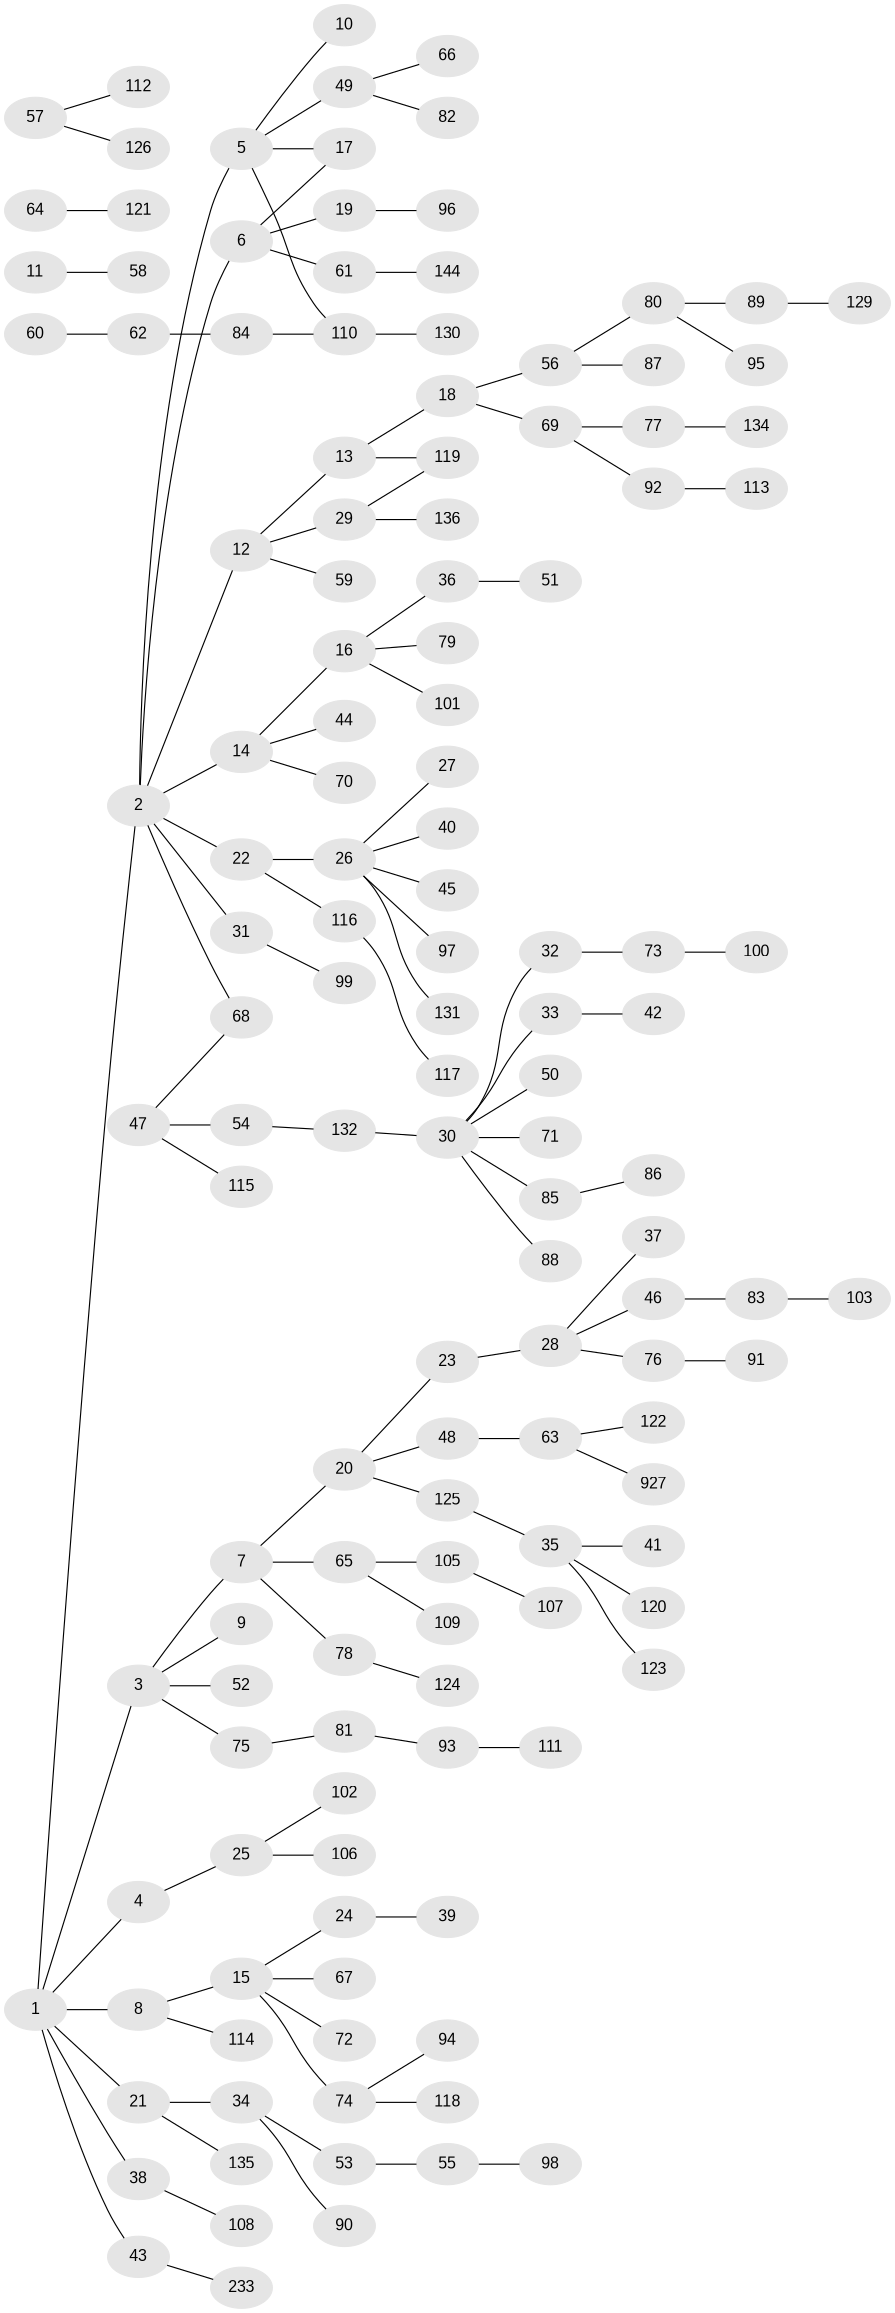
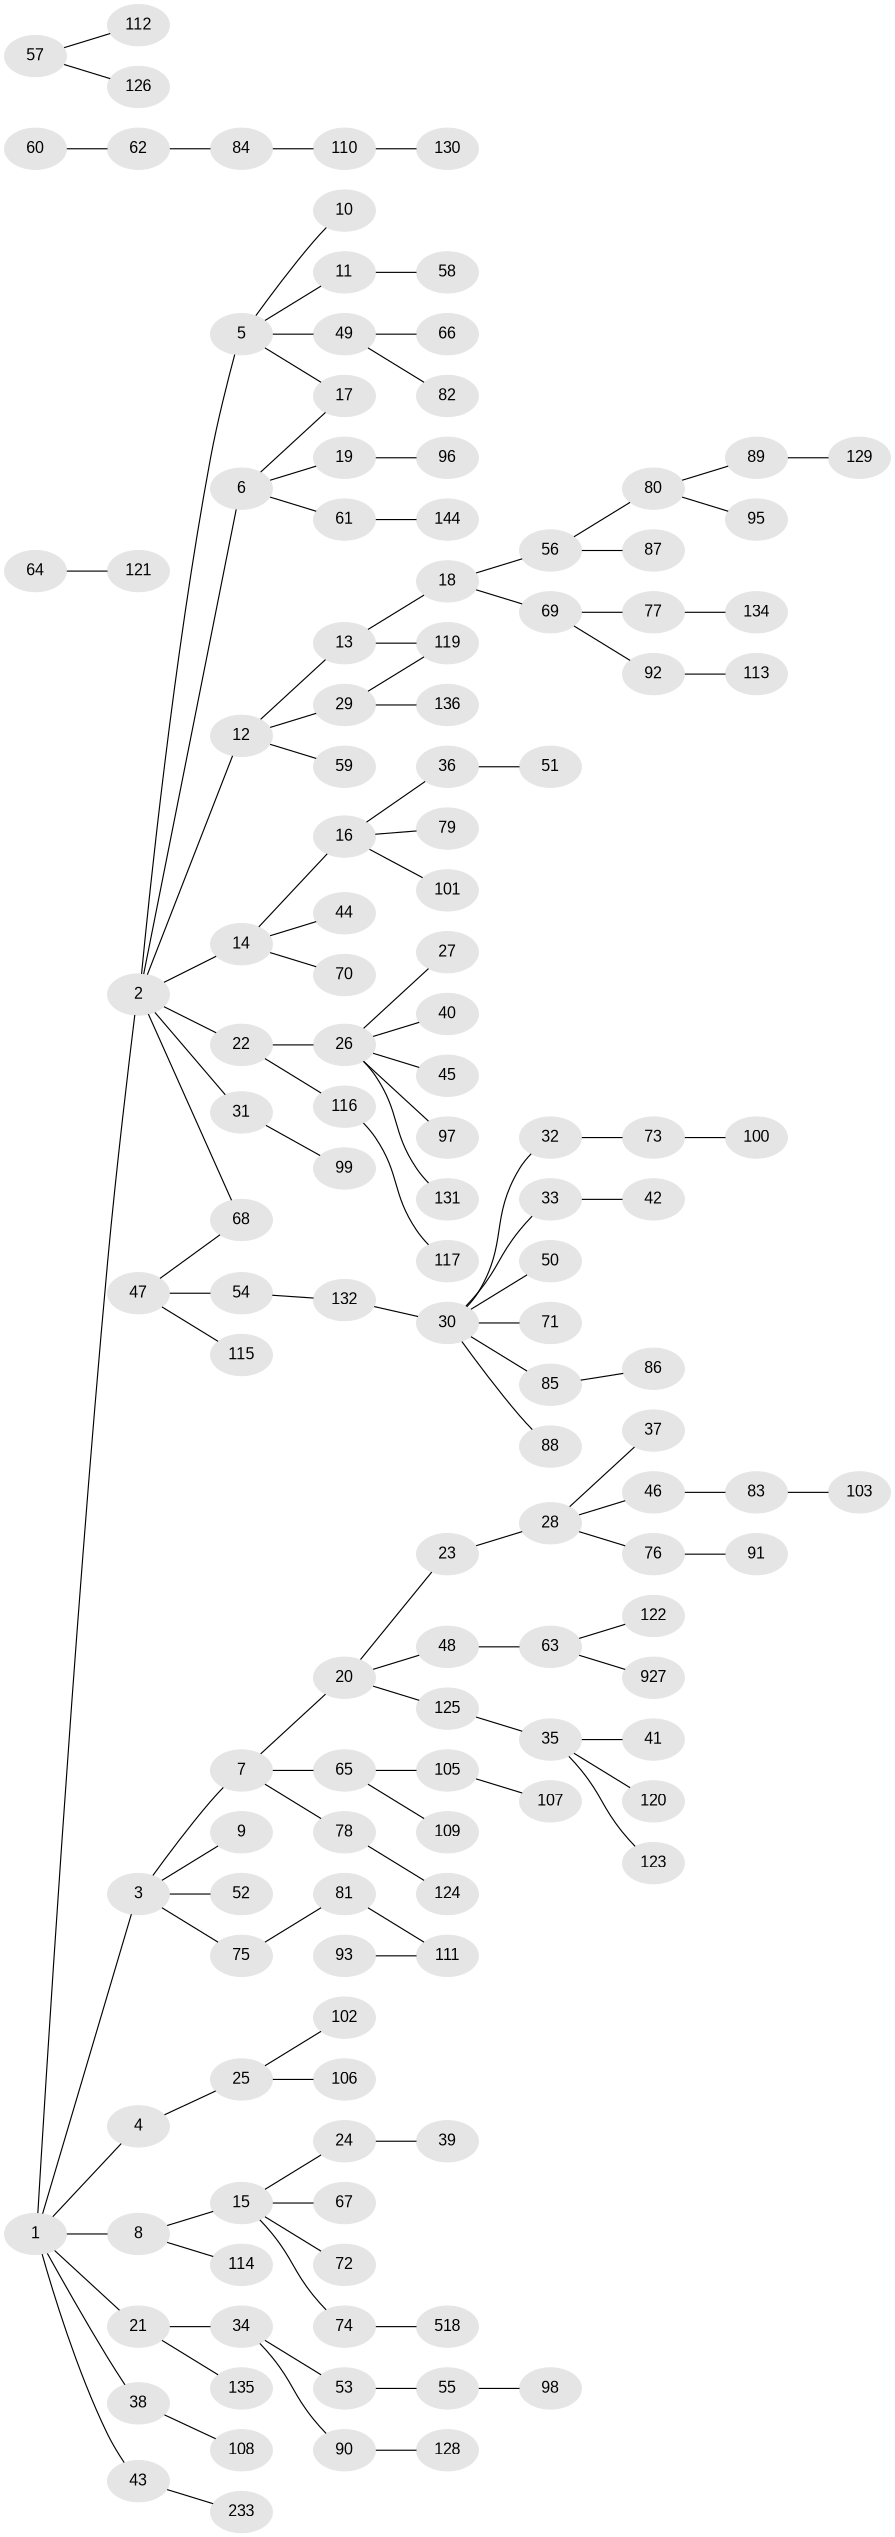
edge "5" -- "110": now "5" -- "11"
edge "81" -- "93": now "81" -- "111"
node "94": removed
node "118": label "118" -> "518"
node "128": added
